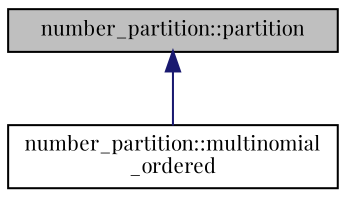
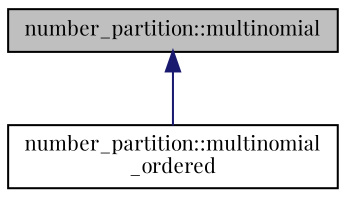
node "number_partition::partition": label "number_partition::partition" -> "number_partition::multinomial"
